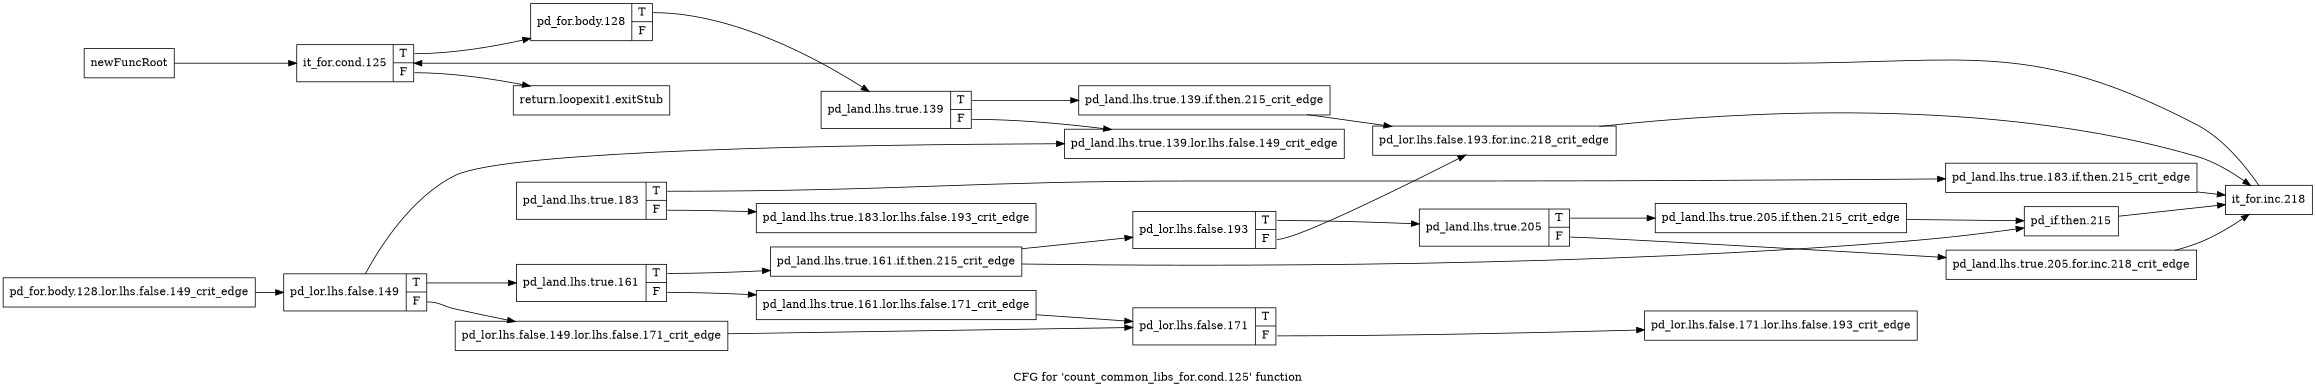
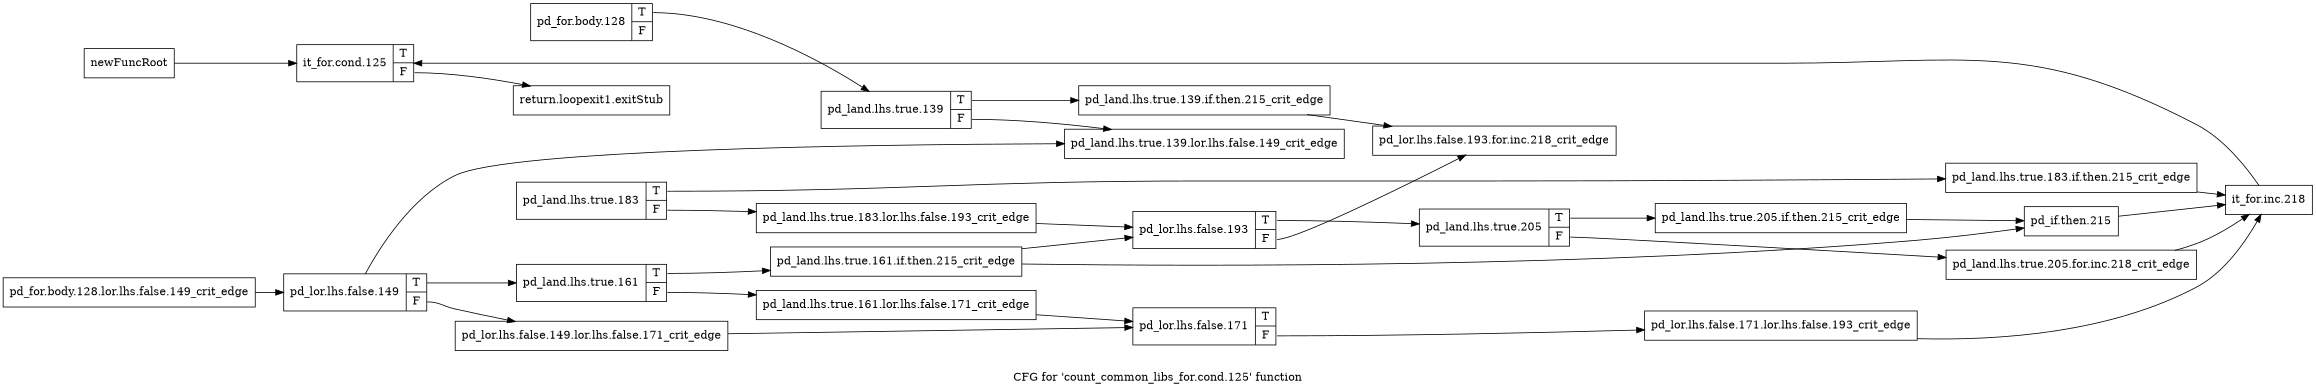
edge "it_for.cond.125" -> "pd_for.body.128": removed
edge "pd_lor.lhs.false.193.for.inc.218_crit_edge" -> "it_for.inc.218": now "pd_lor.lhs.false.171.lor.lhs.false.193_crit_edge" -> "it_for.inc.218"
edge "pd_land.lhs.true.183.lor.lhs.false.193_crit_edge" -> "pd_lor.lhs.false.193": added
